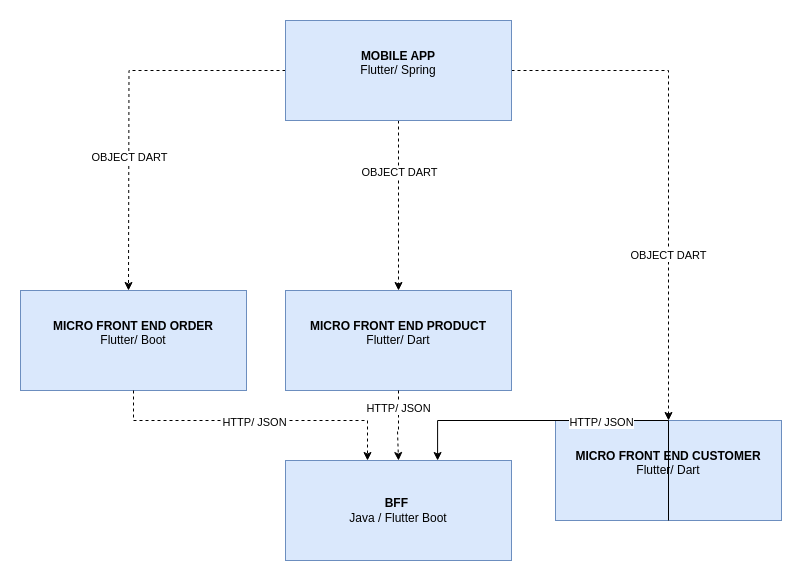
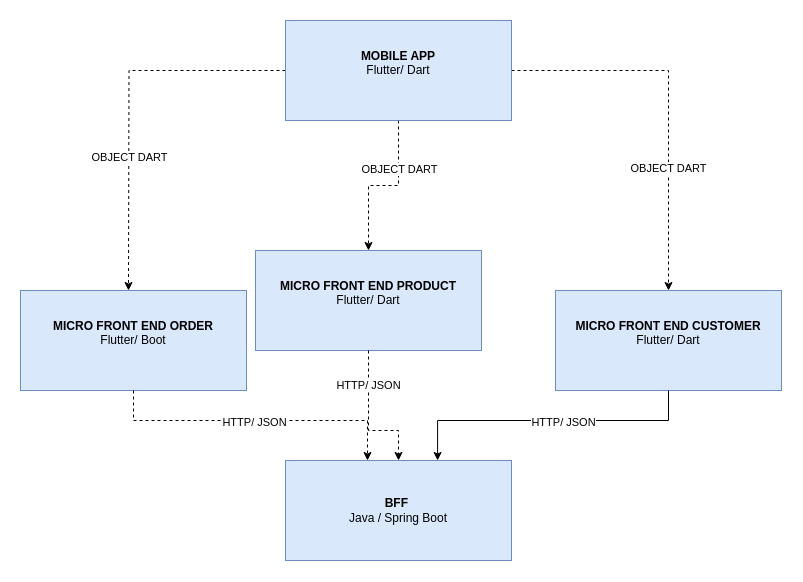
node "MOBILE APP Flutter/ Spring": label "MOBILE APP Flutter/ Spring" -> "MOBILE APP Flutter/ Dart"
node "MICRO FRONT END PRODUCTFlutter/ Dart": moved (399, 341) -> (369, 301)
node "MICRO FRONT END CUSTOMERFlutter/ Dart": moved (669, 471) -> (669, 341)
node "BFF Java / Flutter Boot": label "BFF Java / Flutter Boot" -> "BFF Java / Spring Boot"
